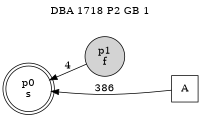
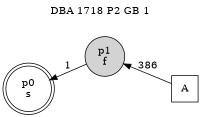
edge "p1 f" -> "p0 s": label "4" -> "1"
edge "A" -> "p0 s": now "A" -> "p1 f"
